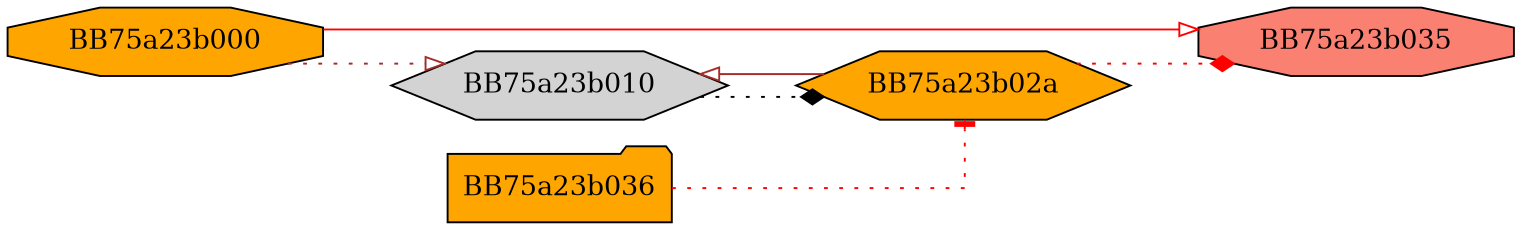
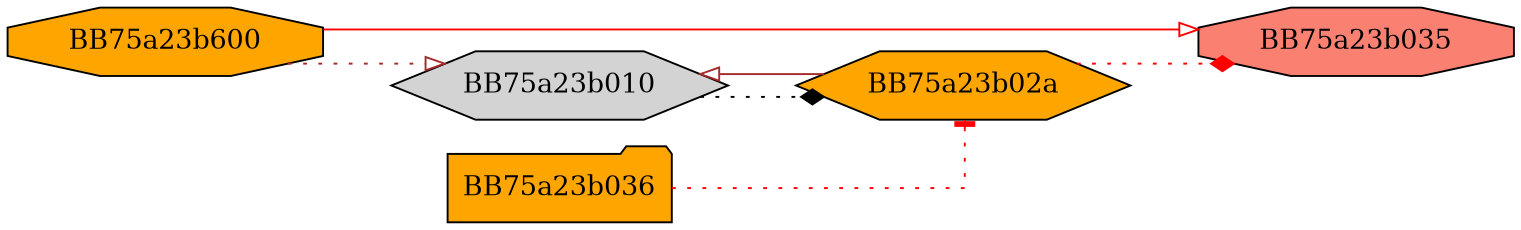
node "BB75a23b000": label "BB75a23b000" -> "BB75a23b600"
